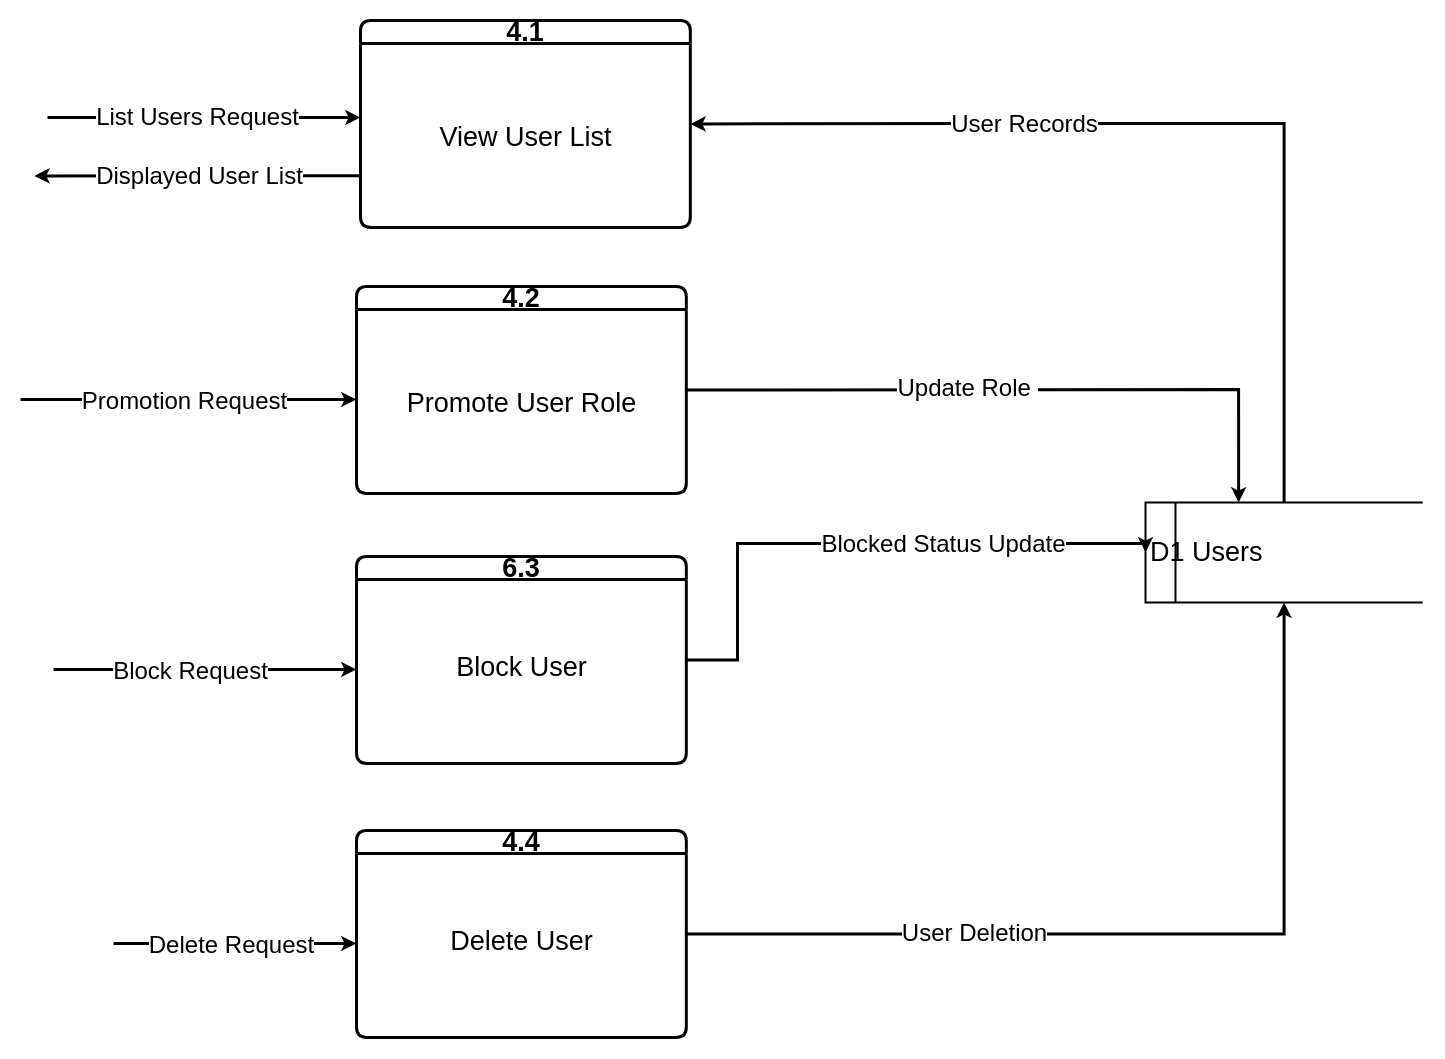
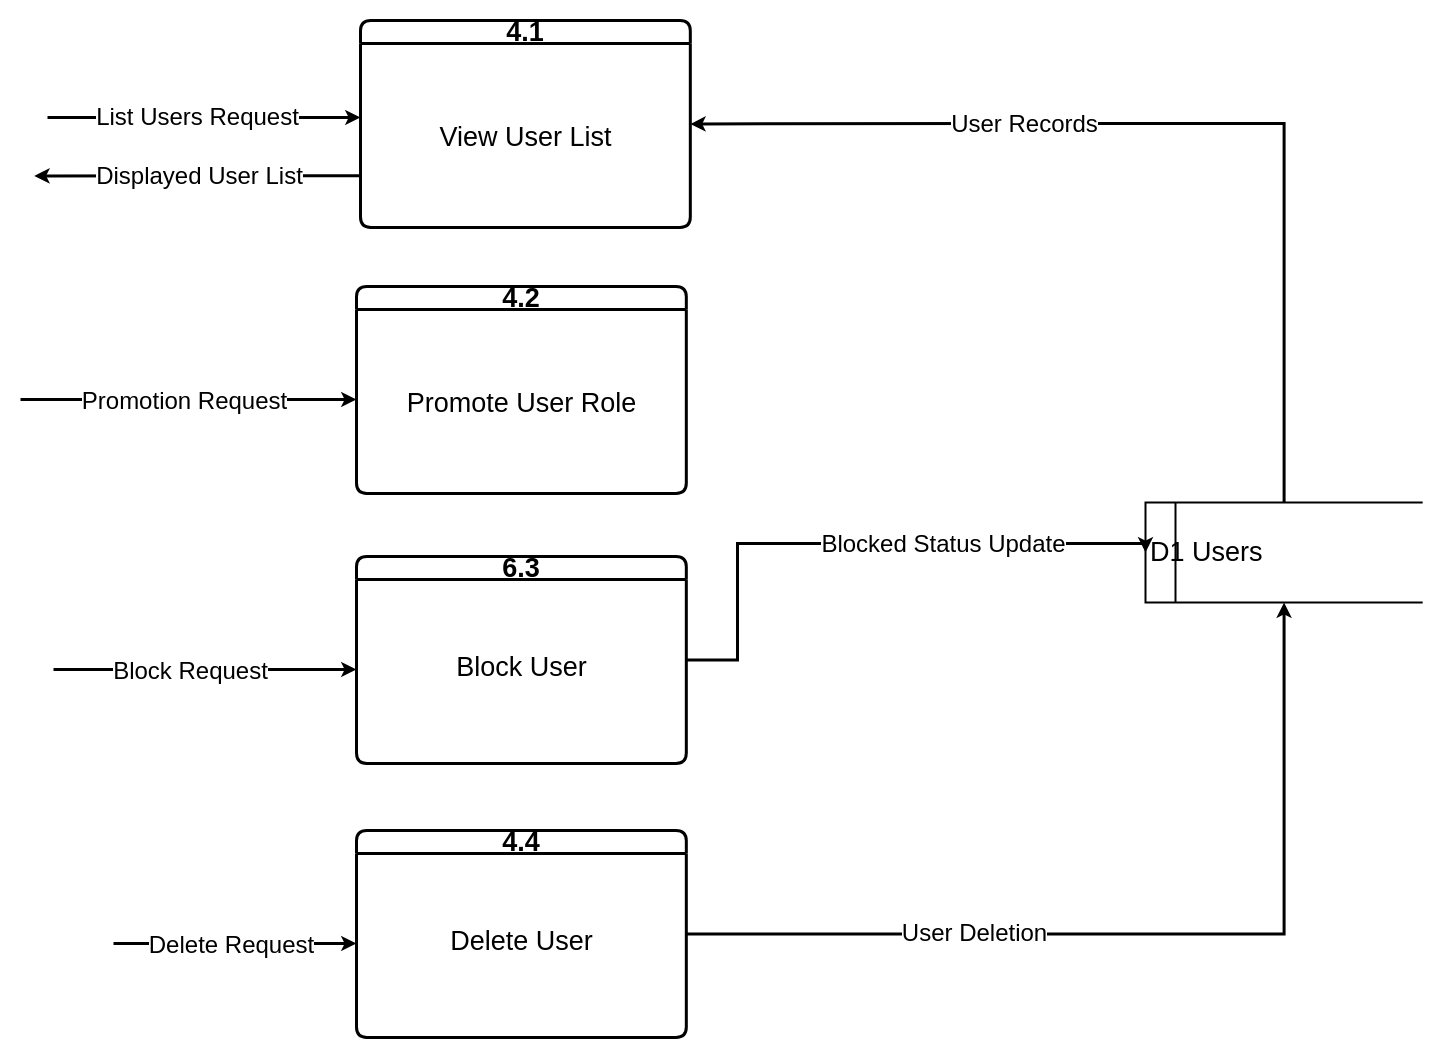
edge "4.2" -> "D1 Users": removed, label "Update Role"
